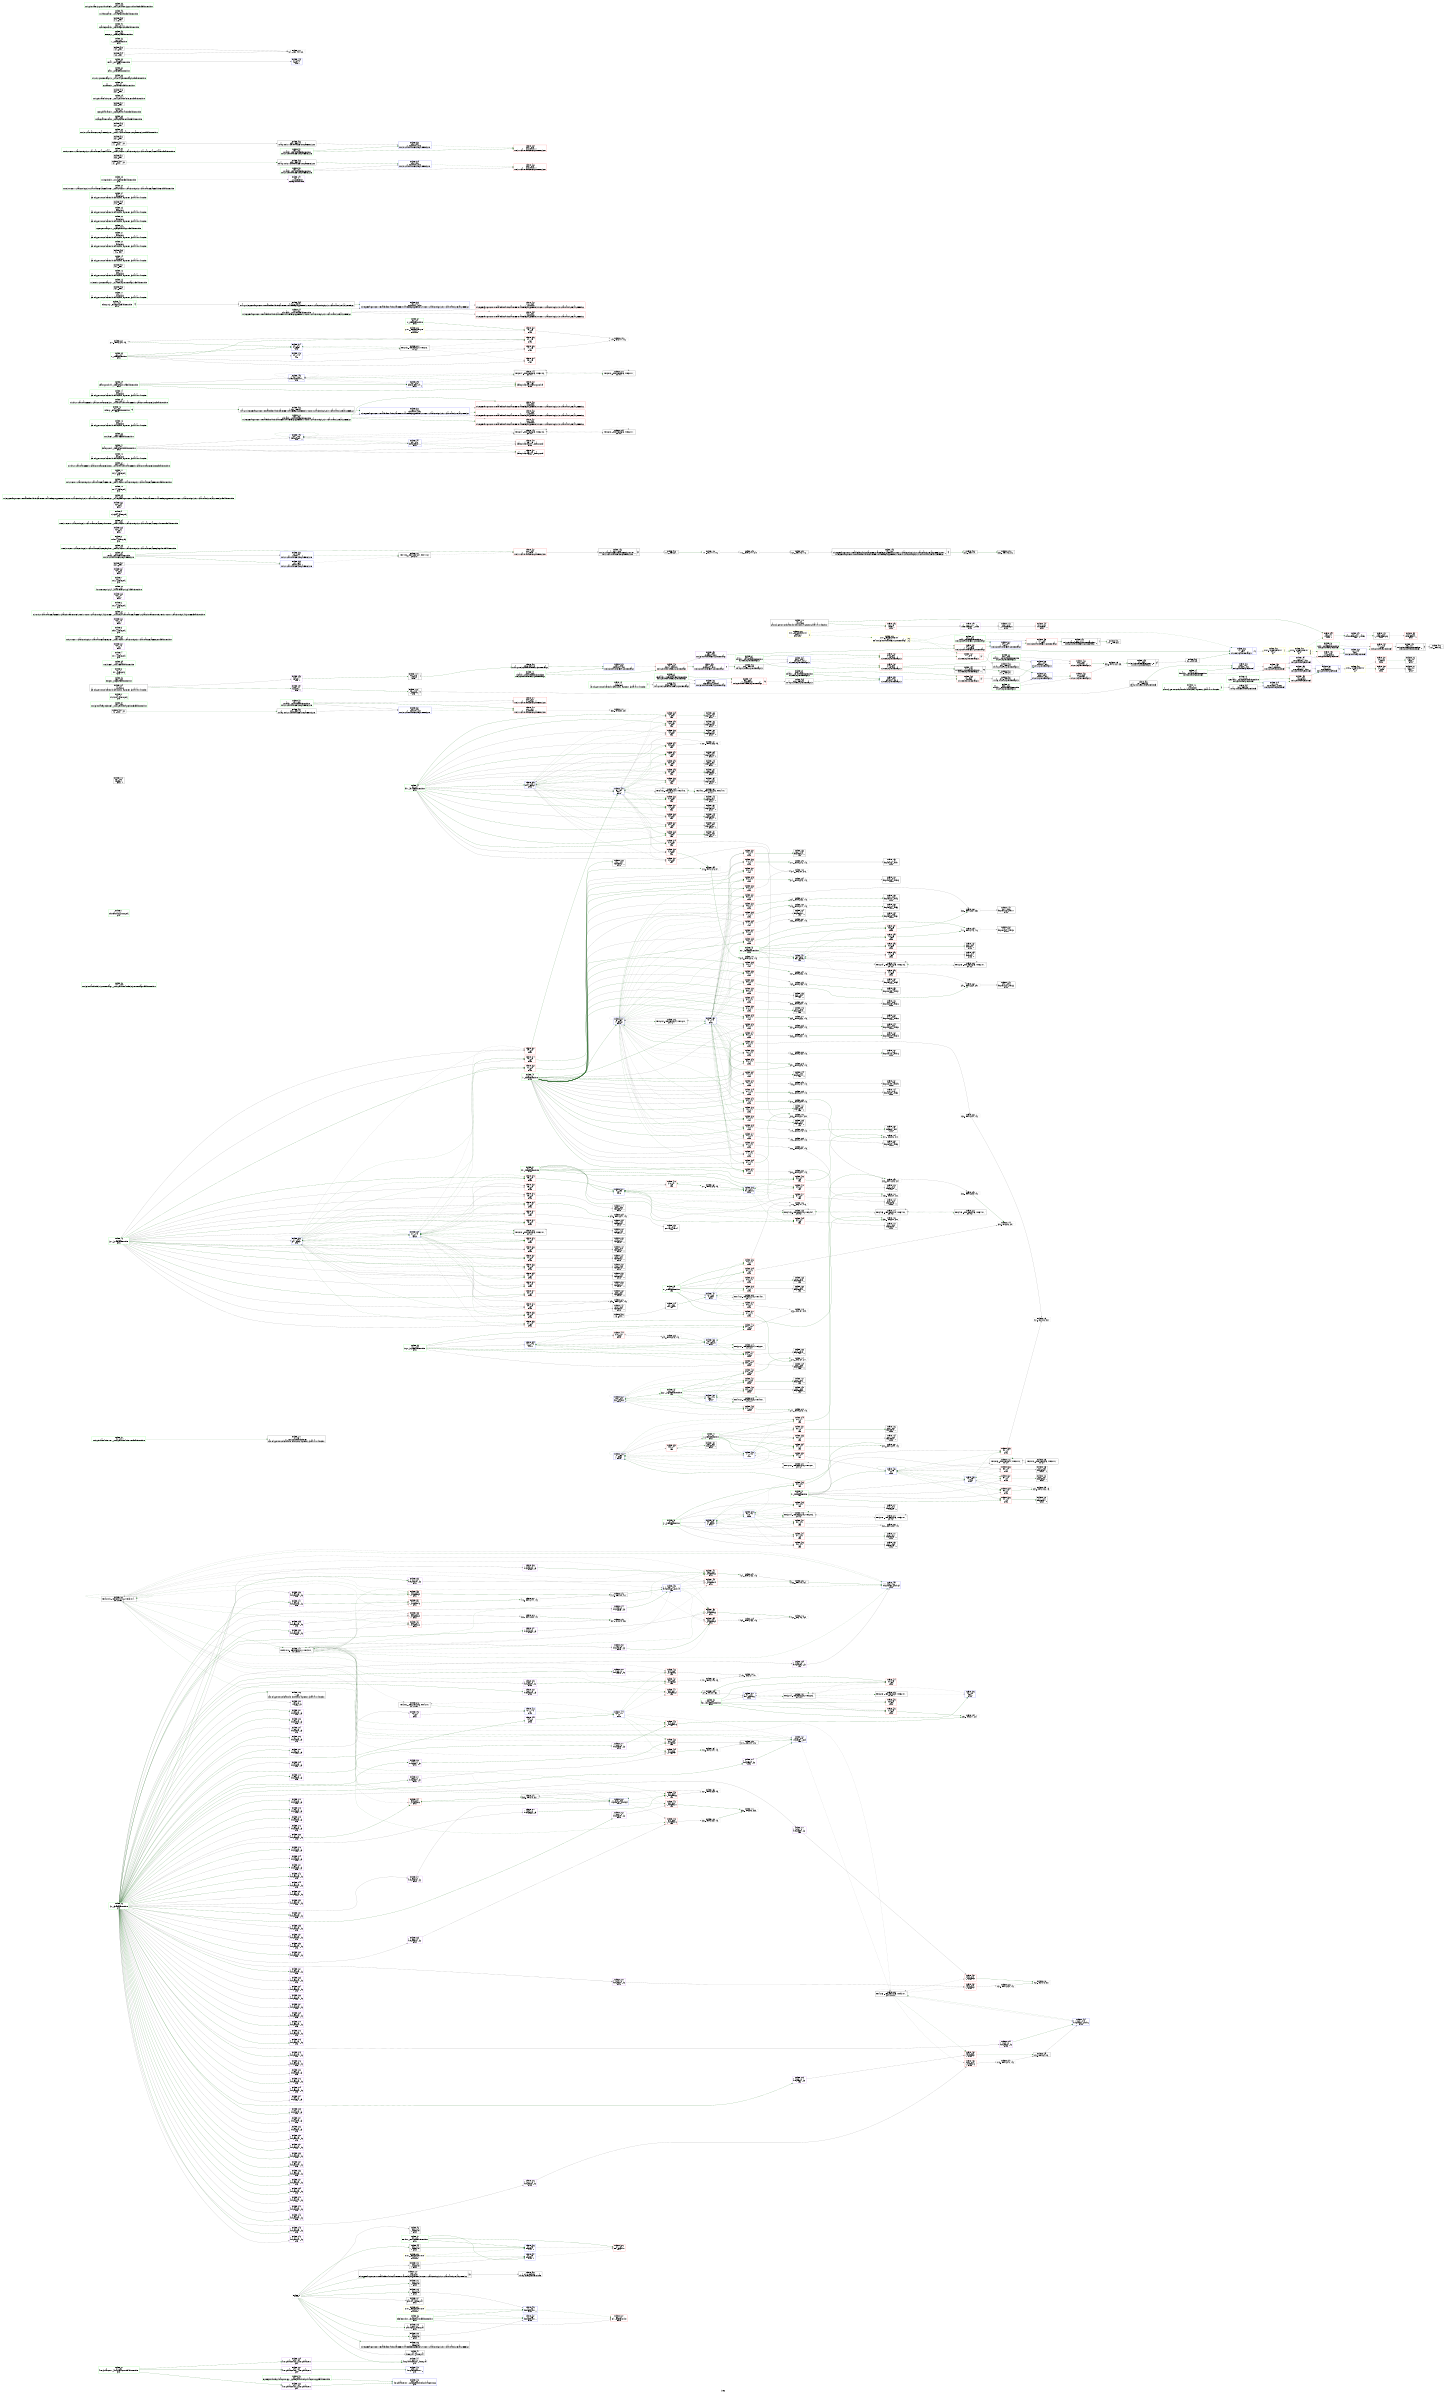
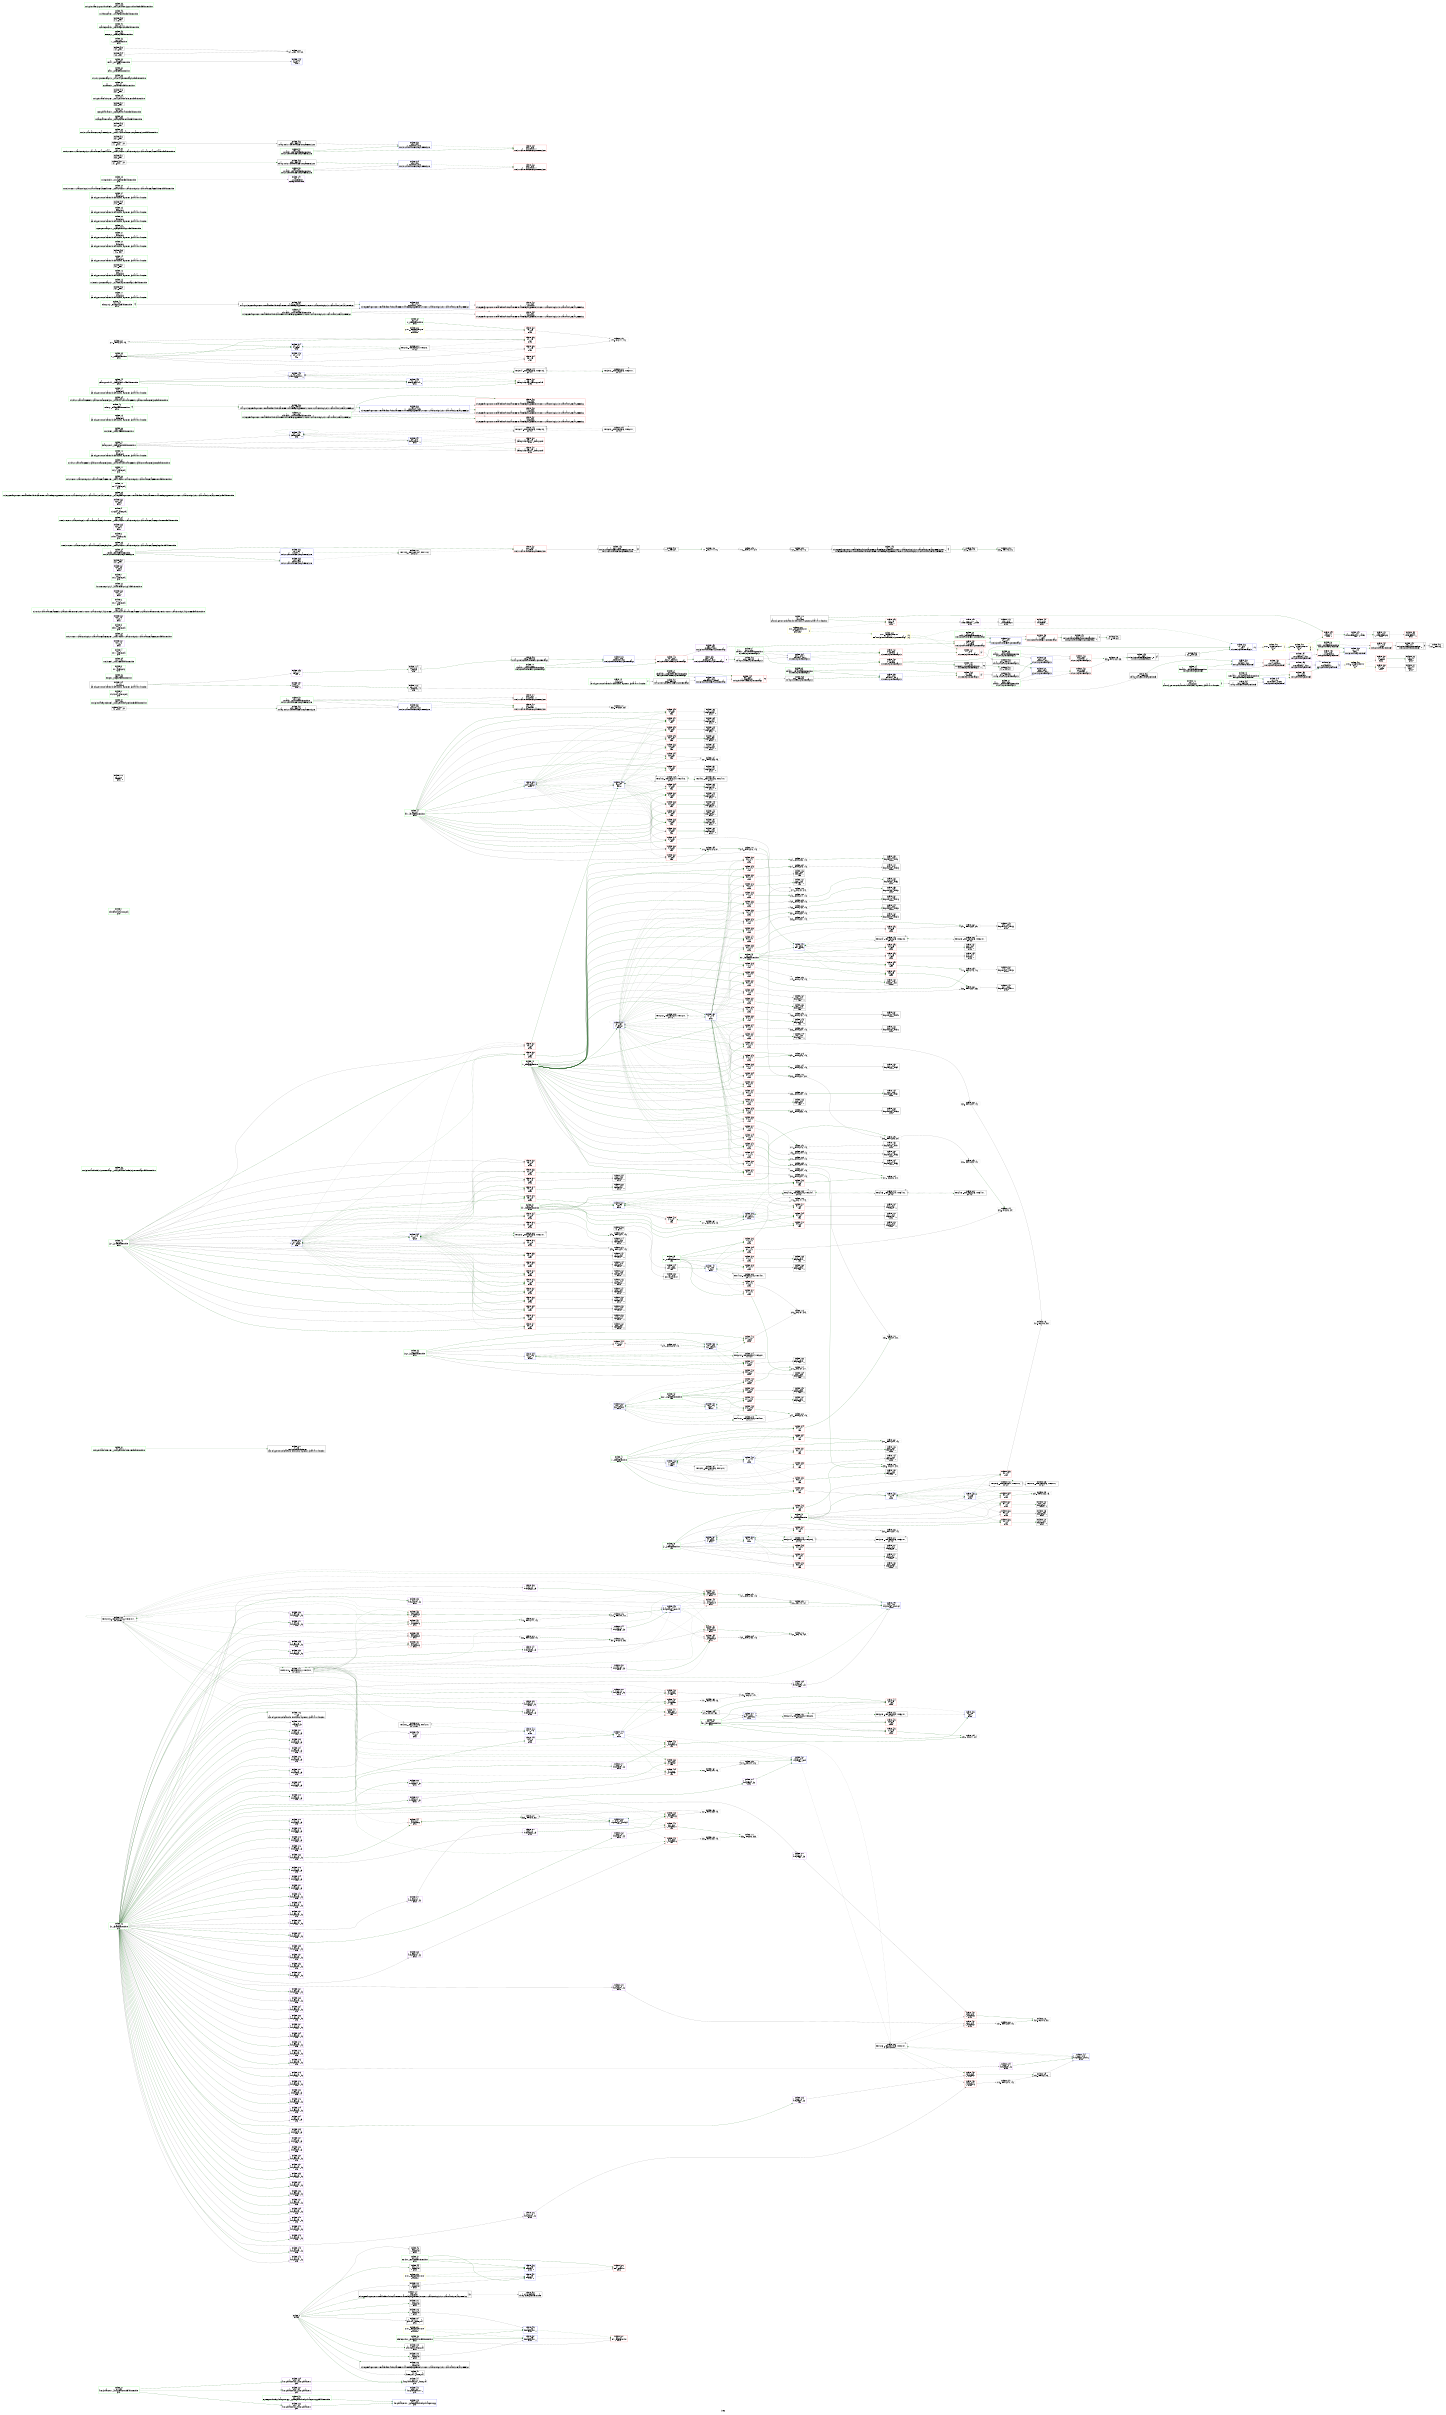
edge "NodeID: 352" -> "NodeID: 41": reversed
